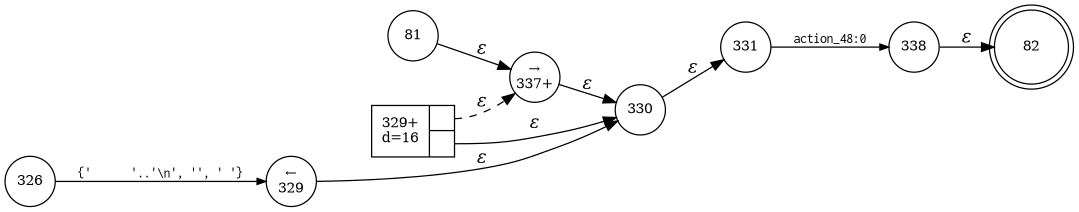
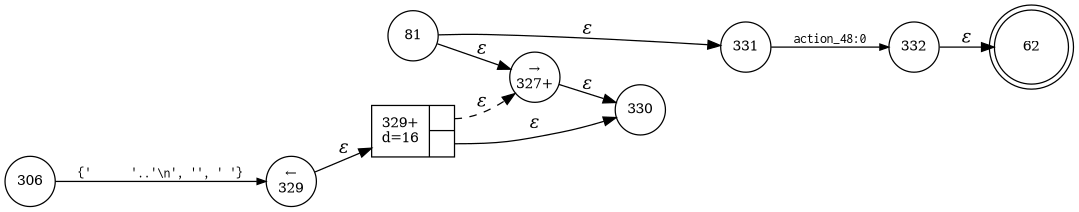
node "338": label "338" -> "332"
node "82": label "82" -> "62"
node "→ 337+": label "→ 337+" -> "→ 327+"
edge "330" -> "331": now "81" -> "331"
edge "← 329" -> "330": now "← 329" -> "329+"
node "326": label "326" -> "306"
